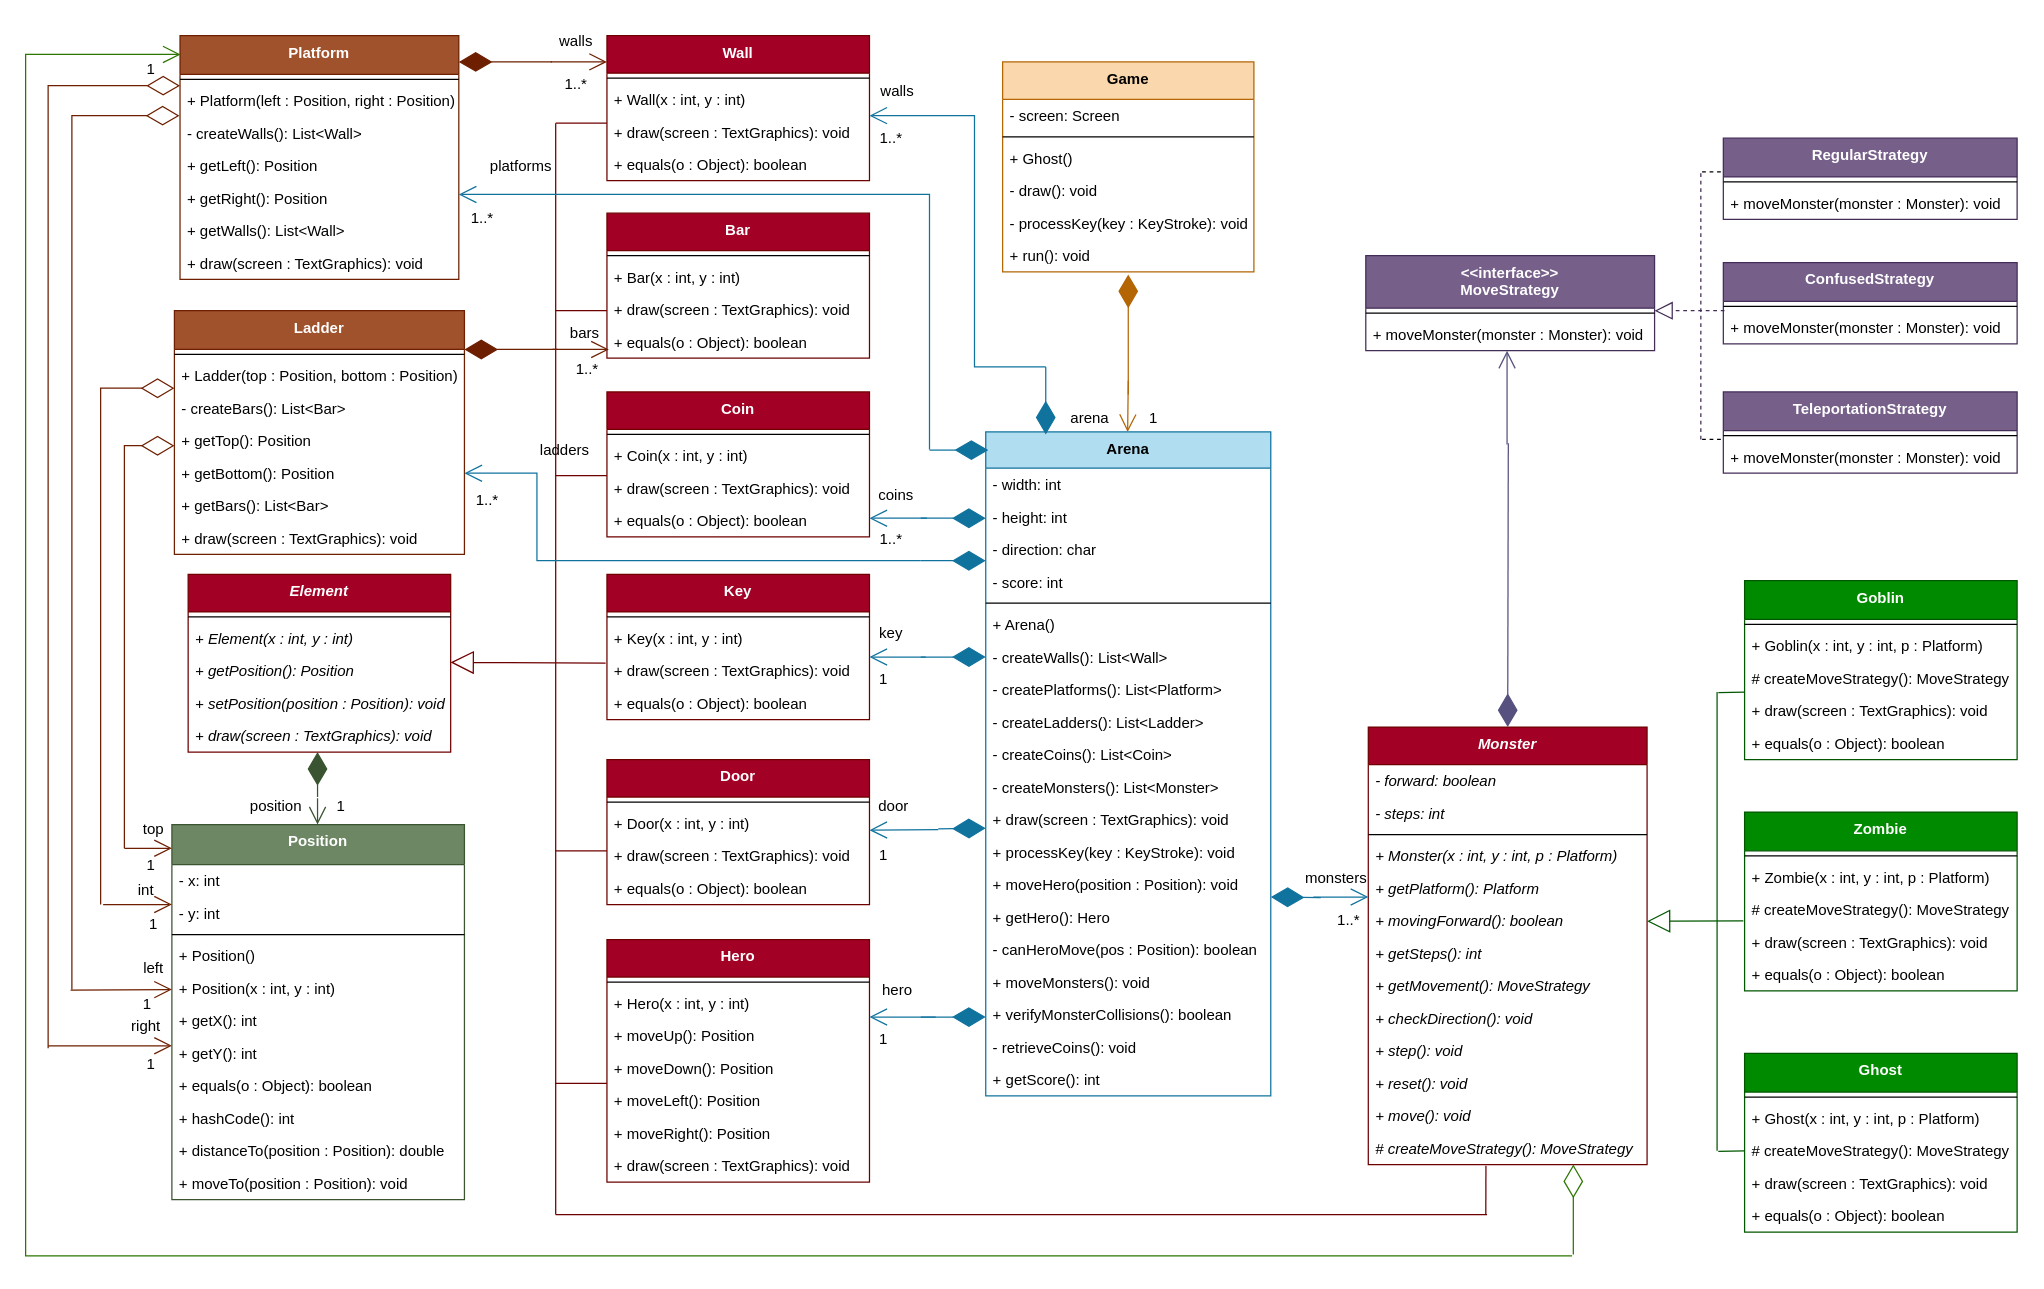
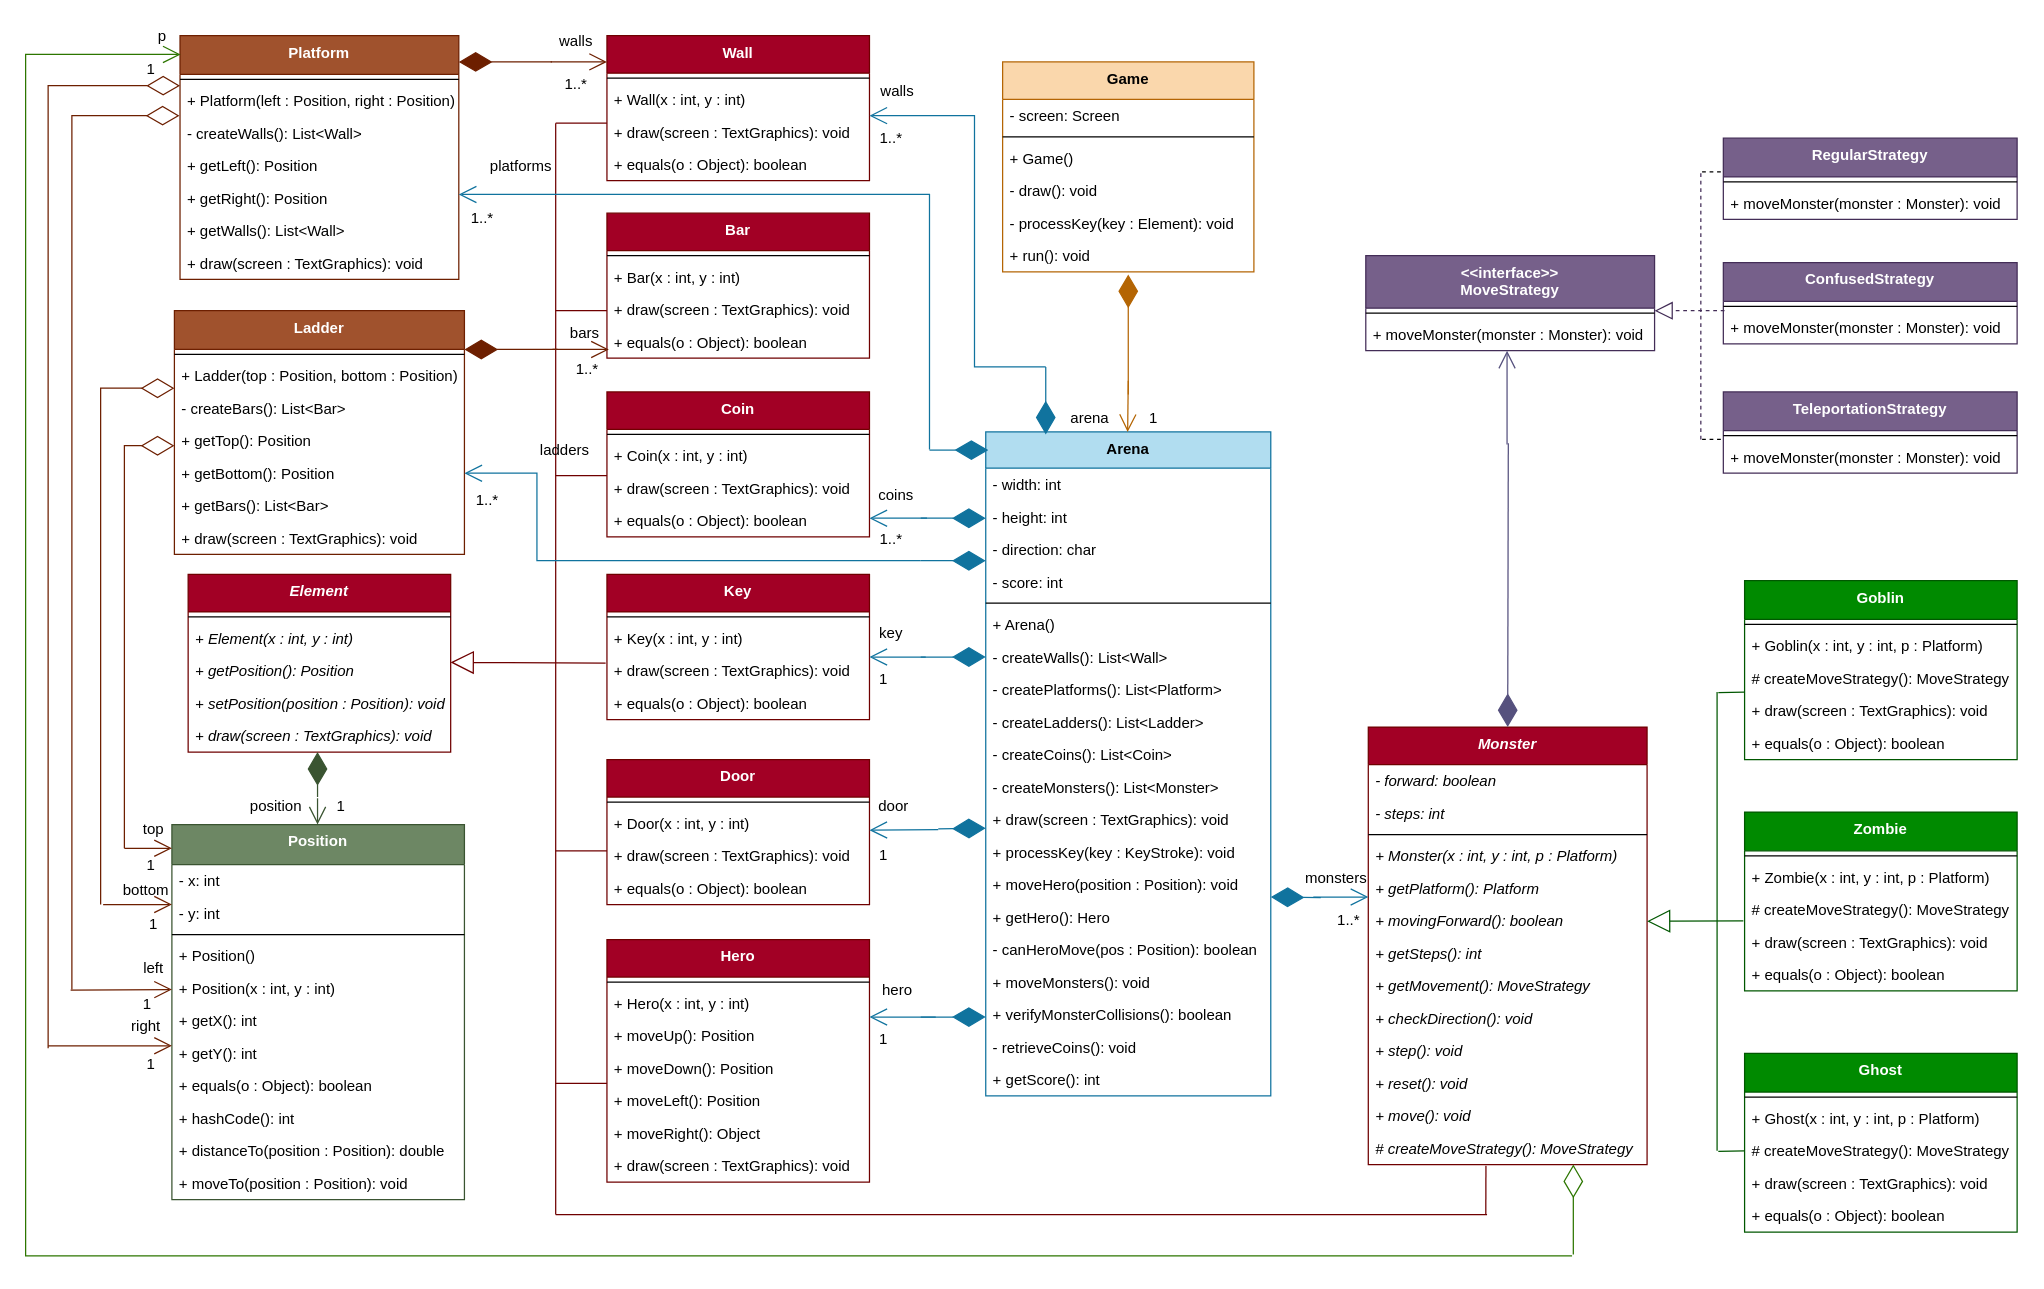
node "p": added
node "+ Ghost()": label "+ Ghost()" -> "+ Game()"
node "- processKey(key : KeyStroke): void": label "- processKey(key : KeyStroke): void" -> "- processKey(key : Element): void"
node "int": label "int" -> "bottom"
node "+ moveRight(): Position": label "+ moveRight(): Position" -> "+ moveRight(): Object"
